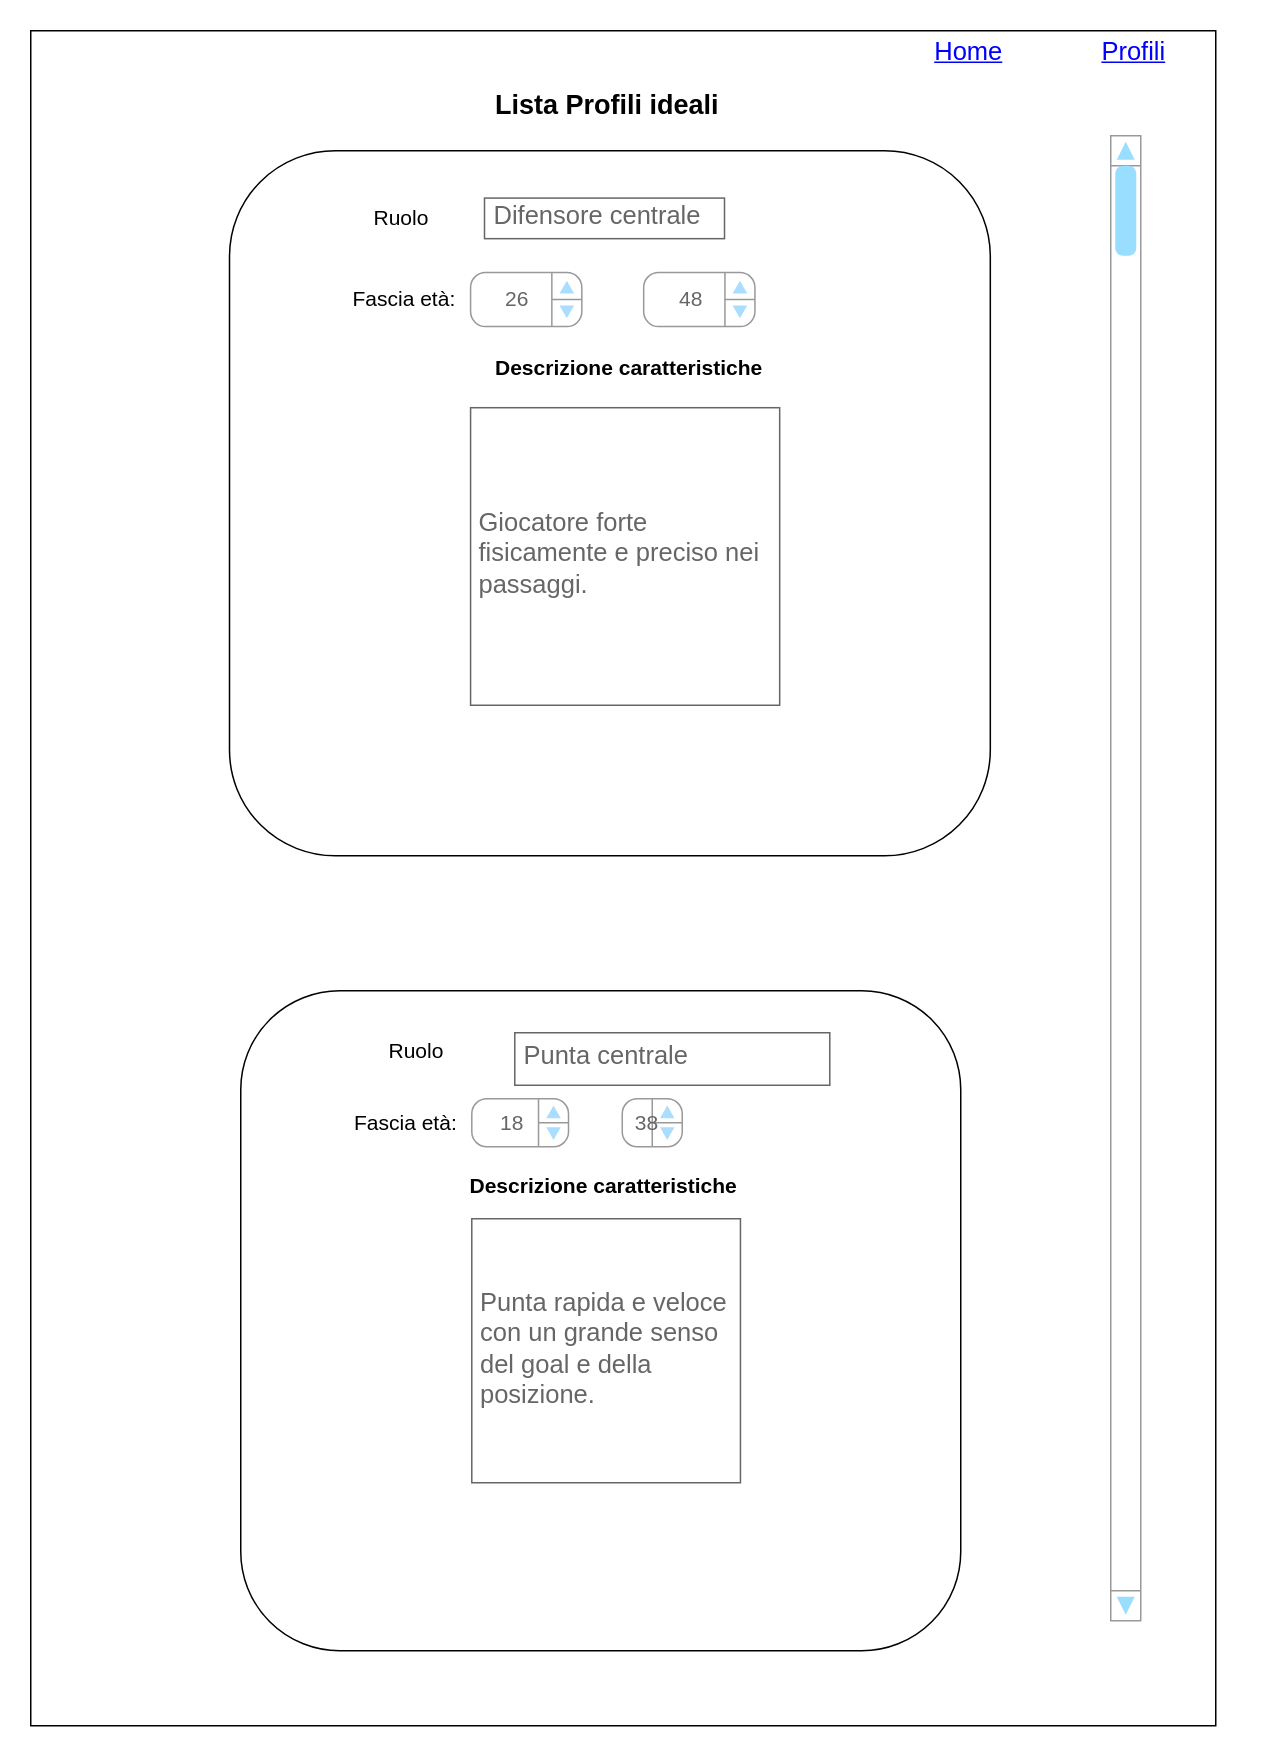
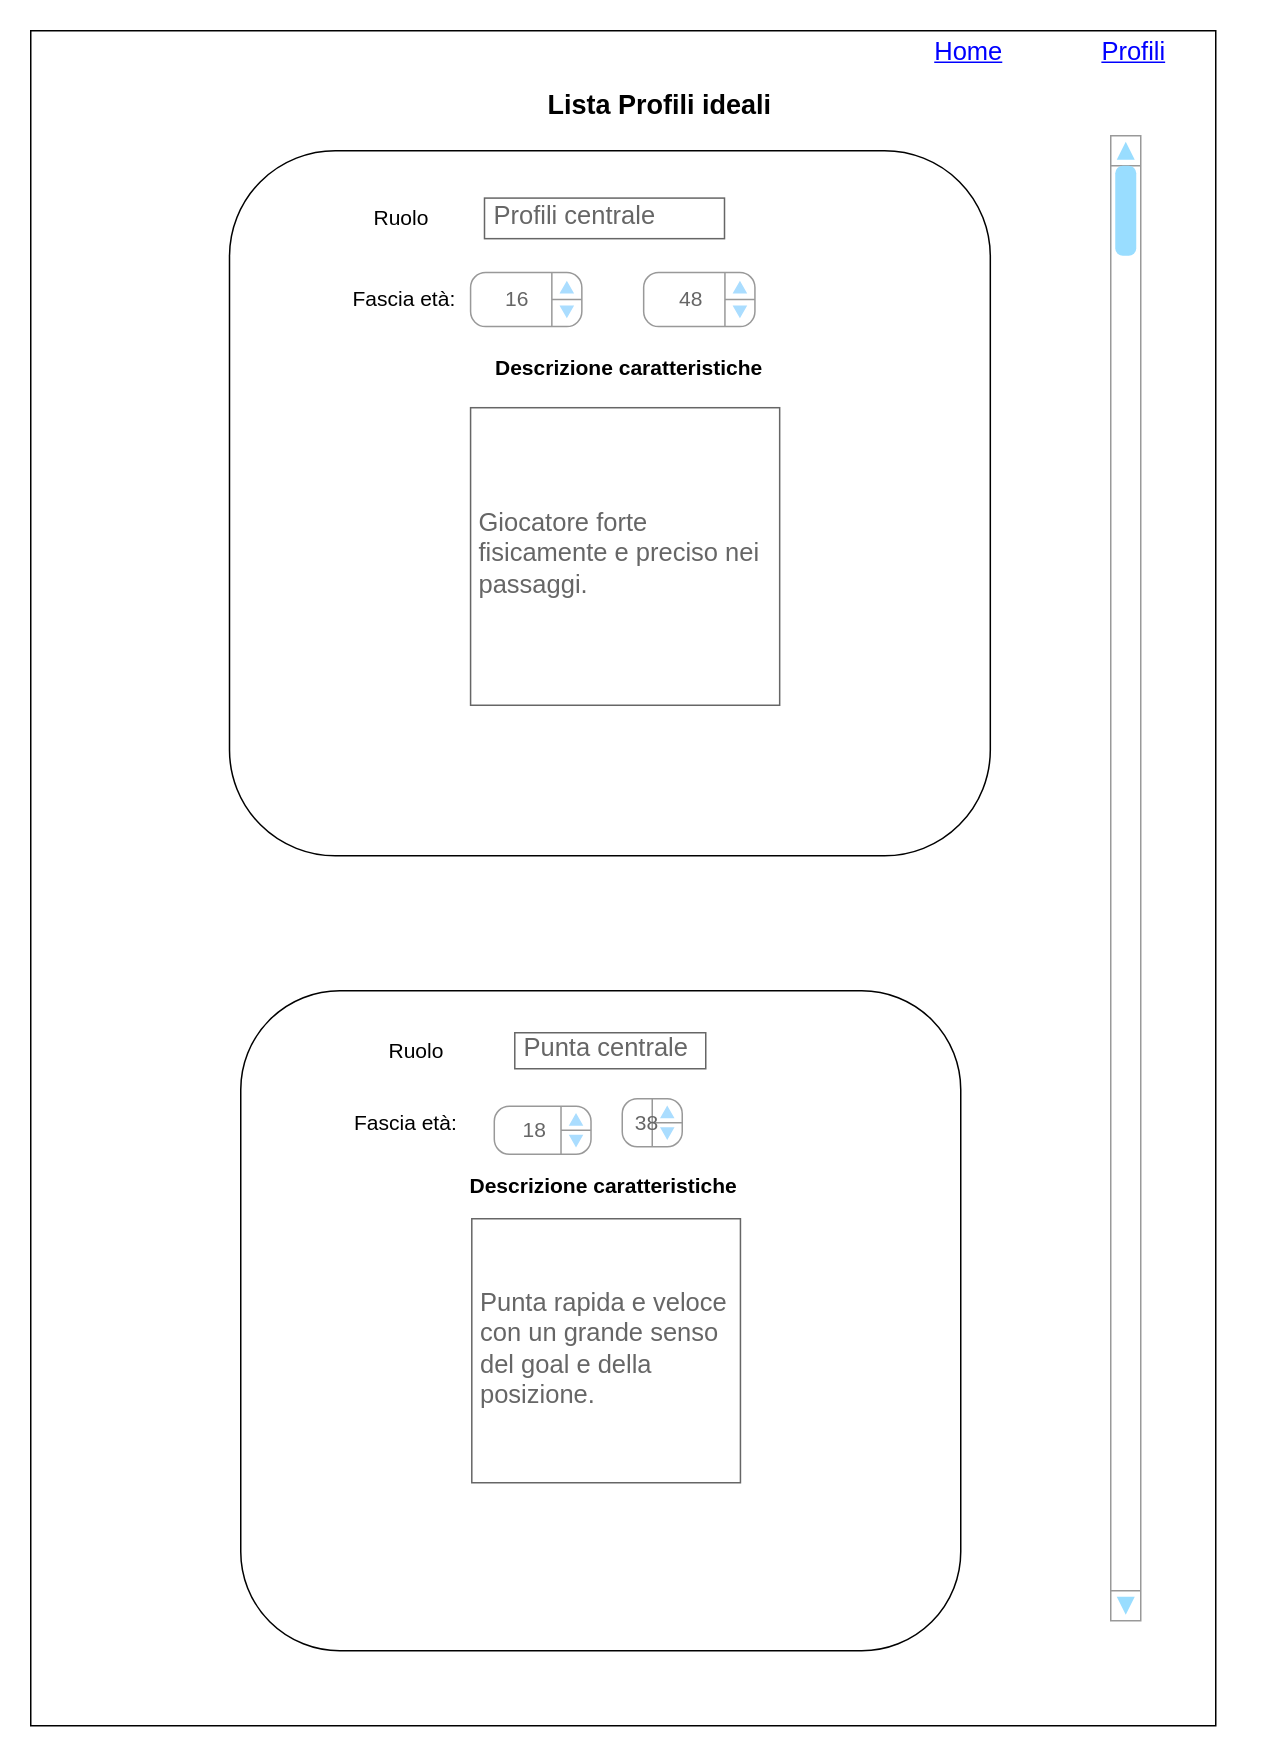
node "Lista Profili ideali": moved (612, 106) -> (665, 106)
node "Difensore centrale": label "Difensore centrale" -> "Profili centrale"
node "26": label "26" -> "16"
node "Punta centrale": size 315x53 -> 191x36
node "18": moved (520, 1123) -> (543, 1130)
